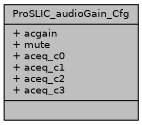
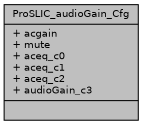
node "ProSLIC_audioGain_Cfg": text "+ aceq_c3" -> "+ audioGain_c3"
